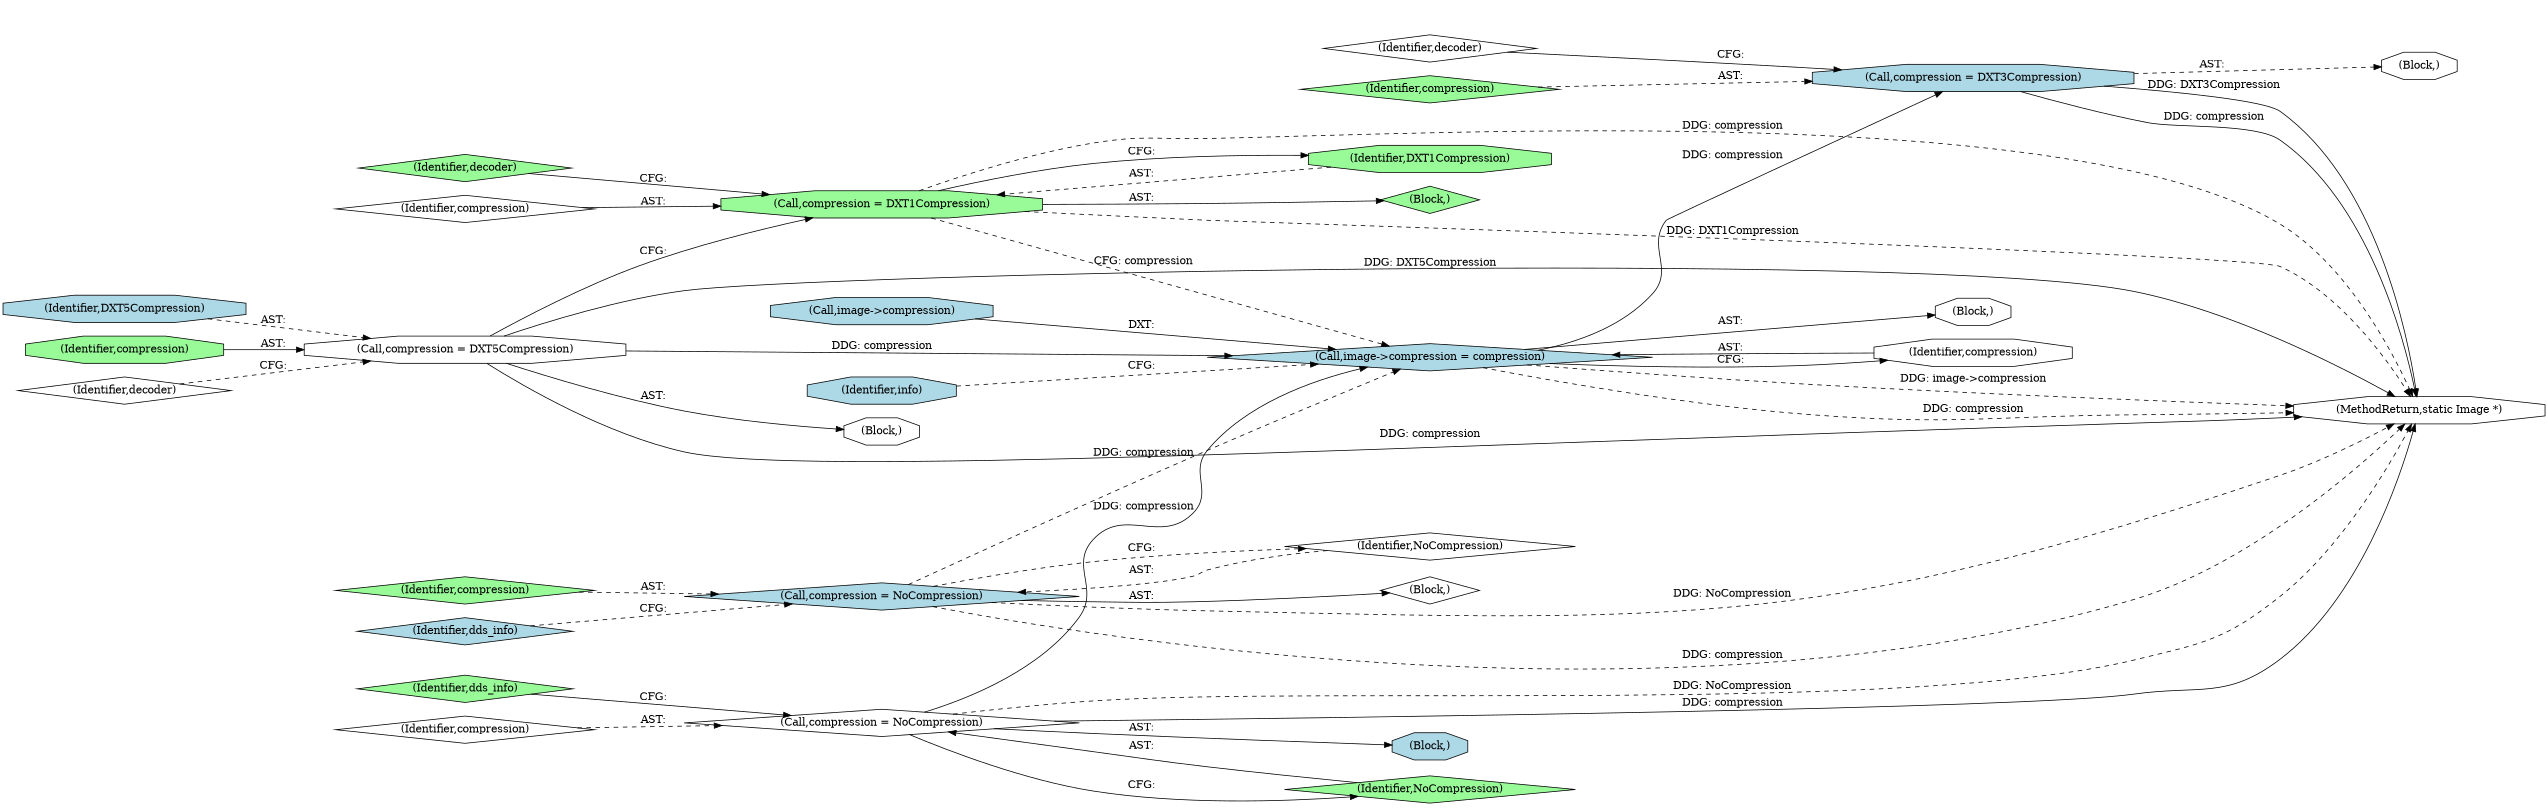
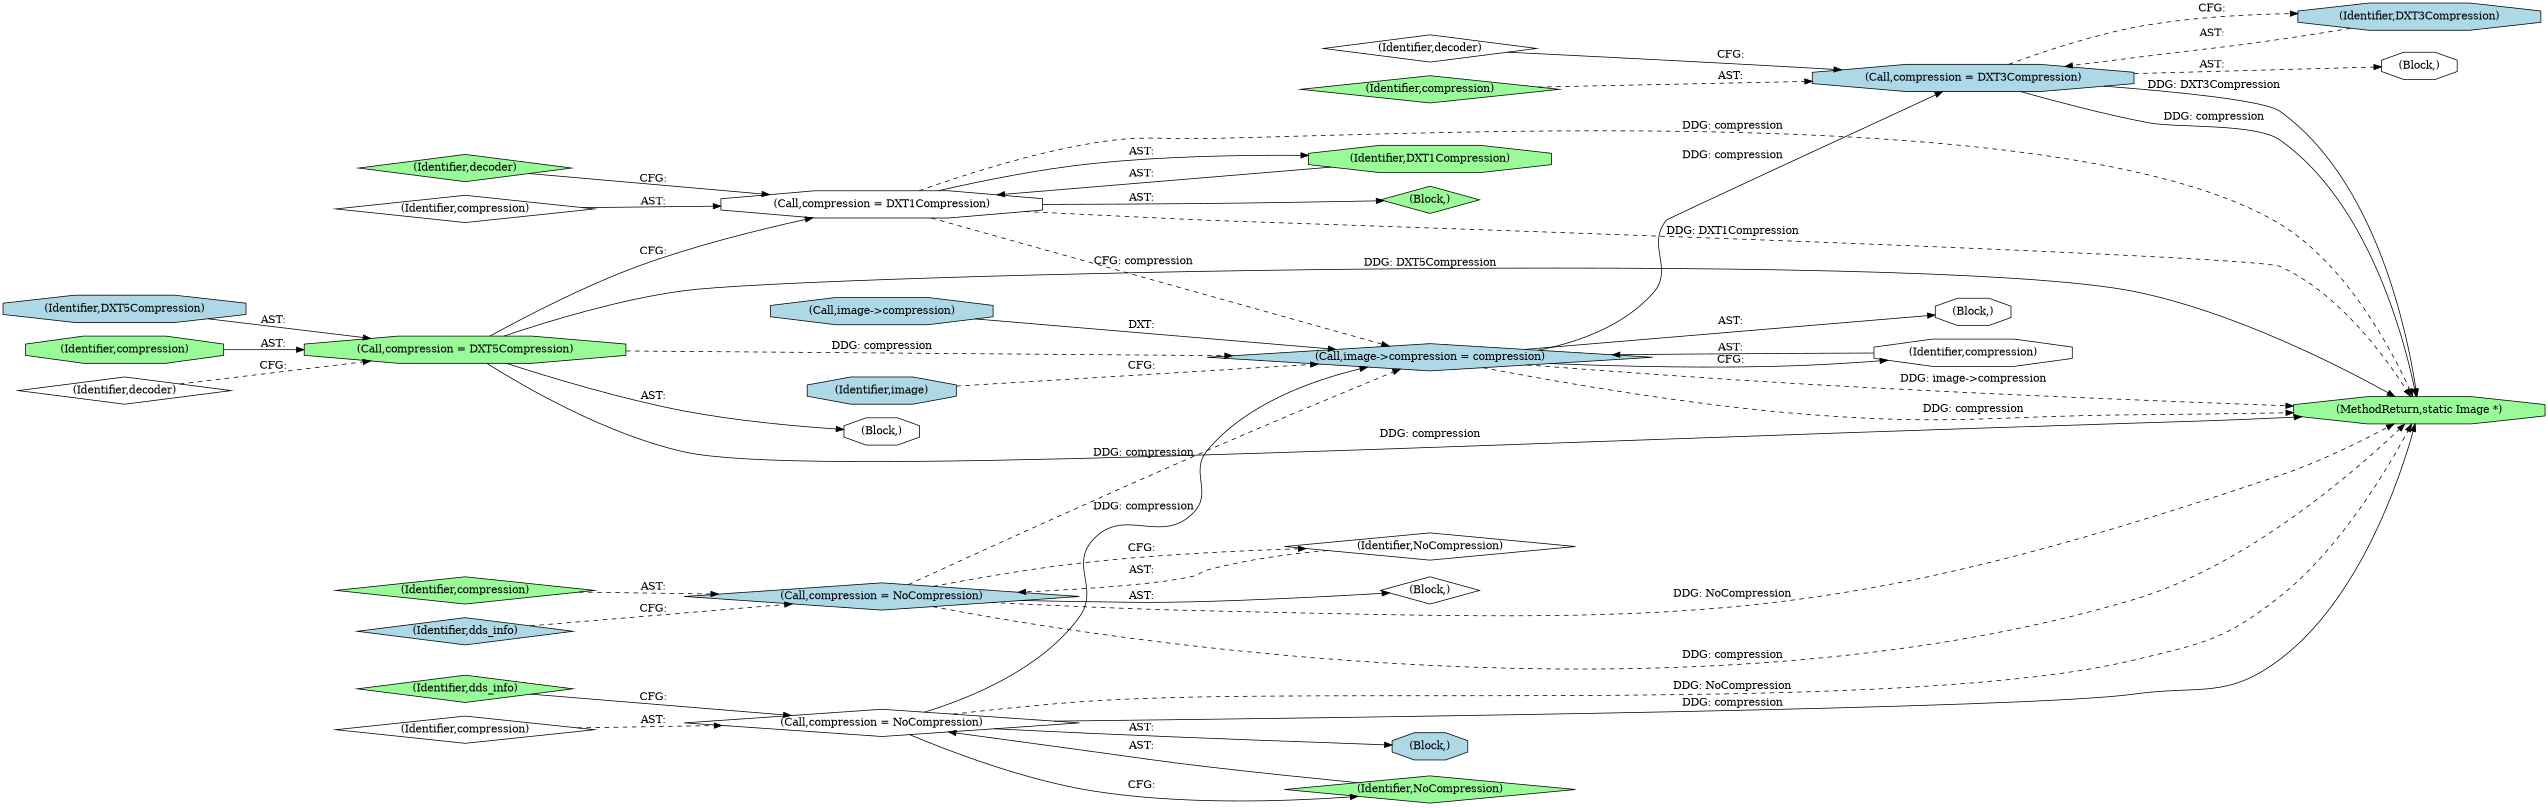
node "(Identifier,DXT3Compression)": added
edge "(Call,compression = DXT1Compression)" -> "(Identifier,DXT1Compression)": label "CFG: " -> "AST: "
edge "(Identifier,DXT1Compression)" -> "(Call,compression = DXT1Compression)": style dashed -> solid
node "(Call,compression = DXT1Compression)": fillcolor palegreen -> white
edge "(Identifier,DXT5Compression)" -> "(Call,compression = DXT5Compression)": style dashed -> solid
node "(Call,compression = DXT5Compression)": fillcolor white -> palegreen
edge "(Call,compression = DXT5Compression)" -> "(Call,image->compression = compression)": style solid -> dashed
node "(Identifier,info)": label "(Identifier,info)" -> "(Identifier,image)"
node "(MethodReturn,static Image *)": fillcolor white -> palegreen
